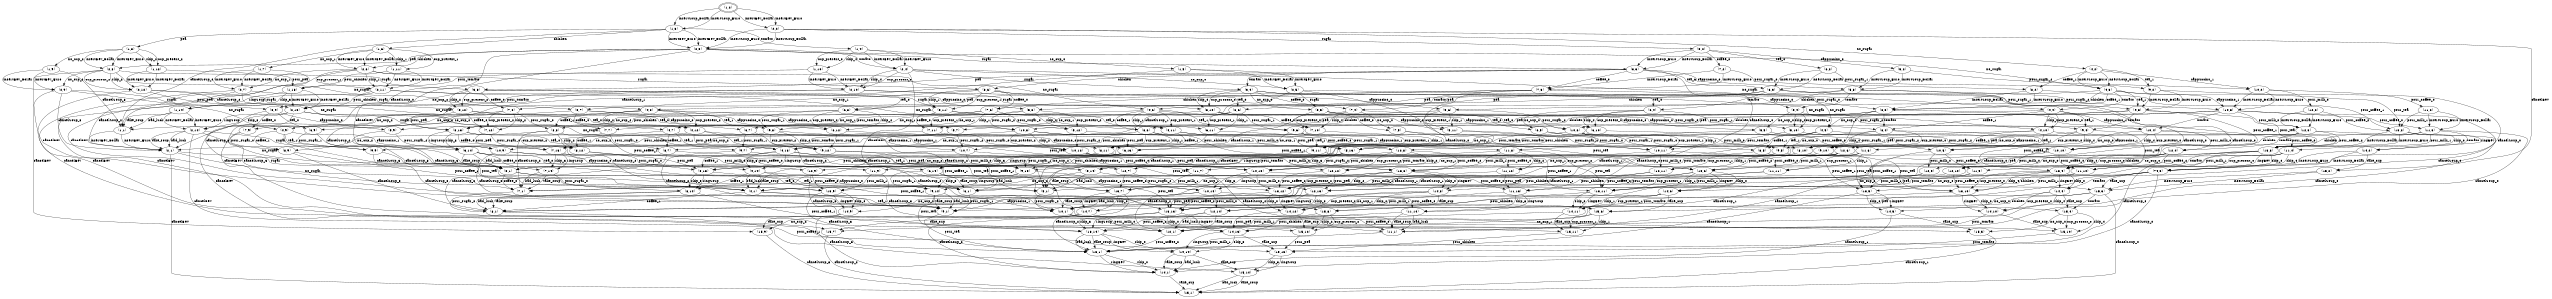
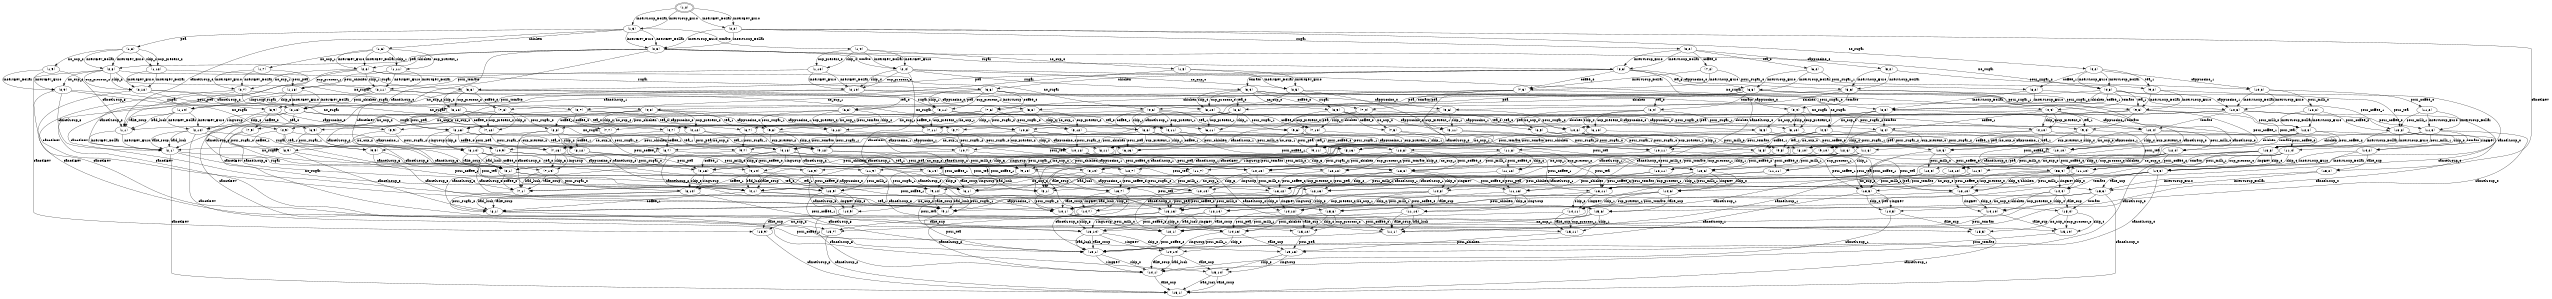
edge "(2,10)" -> "(3,10)": label "sugar" -> "insertSoup"
node "(13,4)": label "(13,4)" -> "(53,4)"
node "(74,3)": label "(74,3)" -> "(14,3)"
